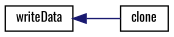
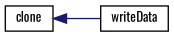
edge "clone" -> "writeData": reversed
